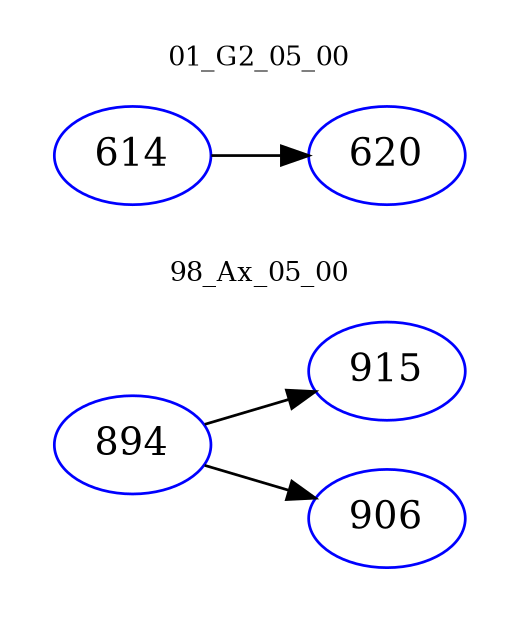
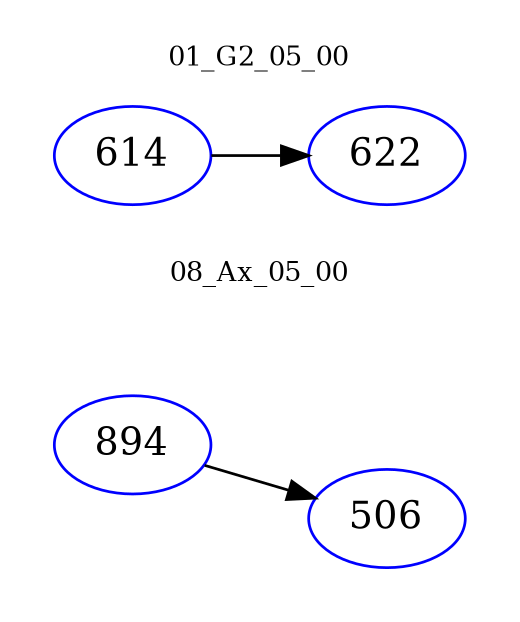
node "620": label "620" -> "622"
cluster "98_Ax_05_00": label "98_Ax_05_00" -> "08_Ax_05_00"
node "915": removed
node "906": label "906" -> "506"
